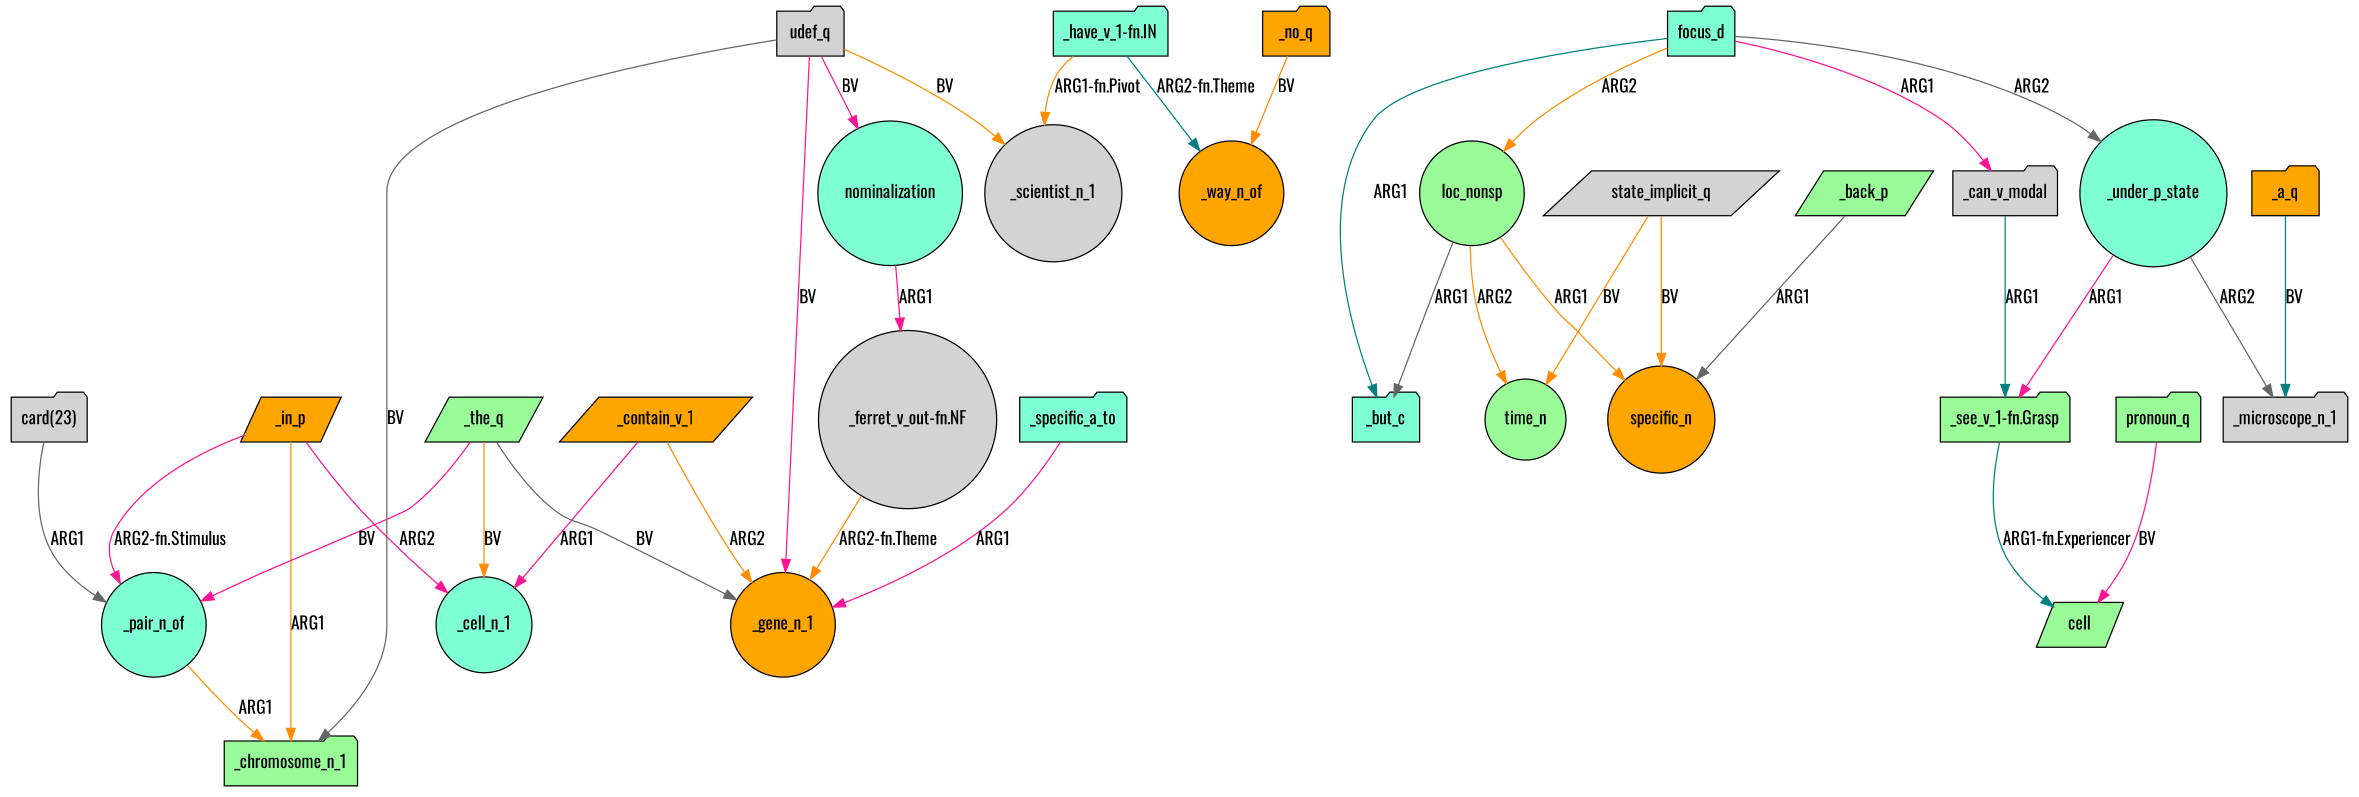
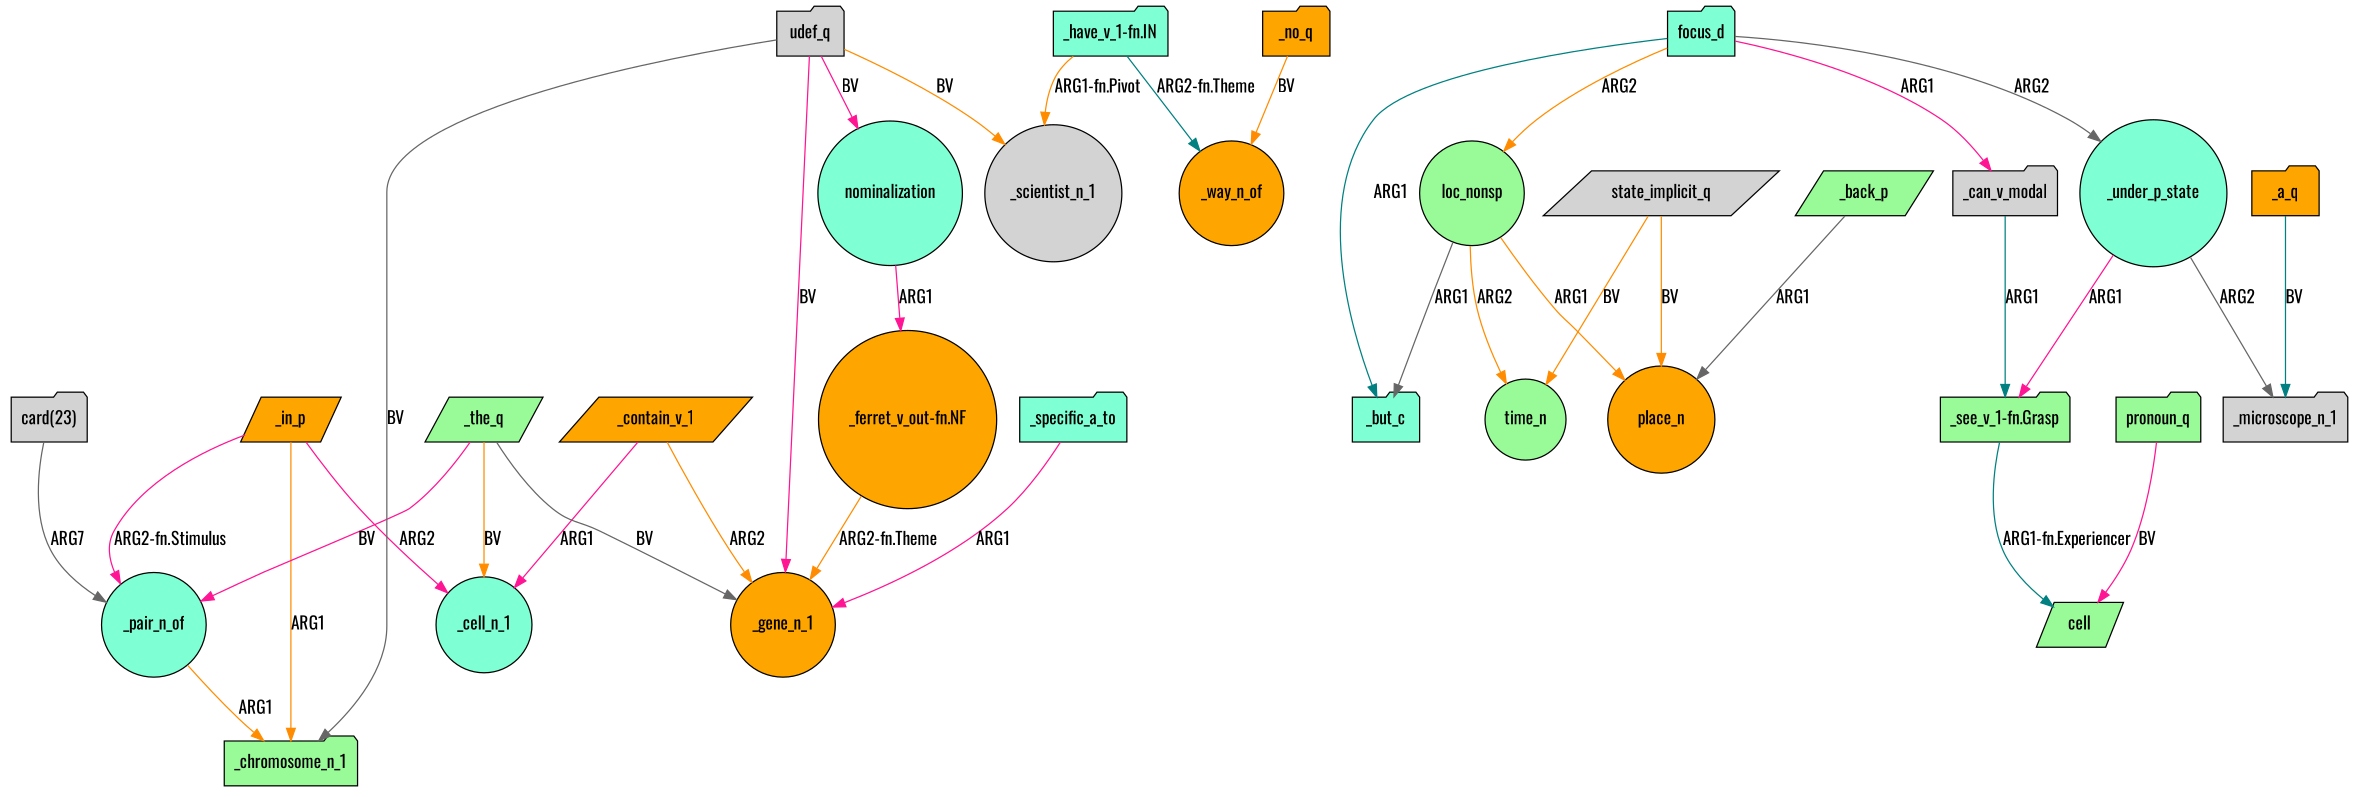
node "_ferret_v_out-fn.NF": fillcolor lightgrey -> orange
node "specific_n": label "specific_n" -> "place_n"
edge "card(23)" -> "_pair_n_of": label "ARG1" -> "ARG7"
